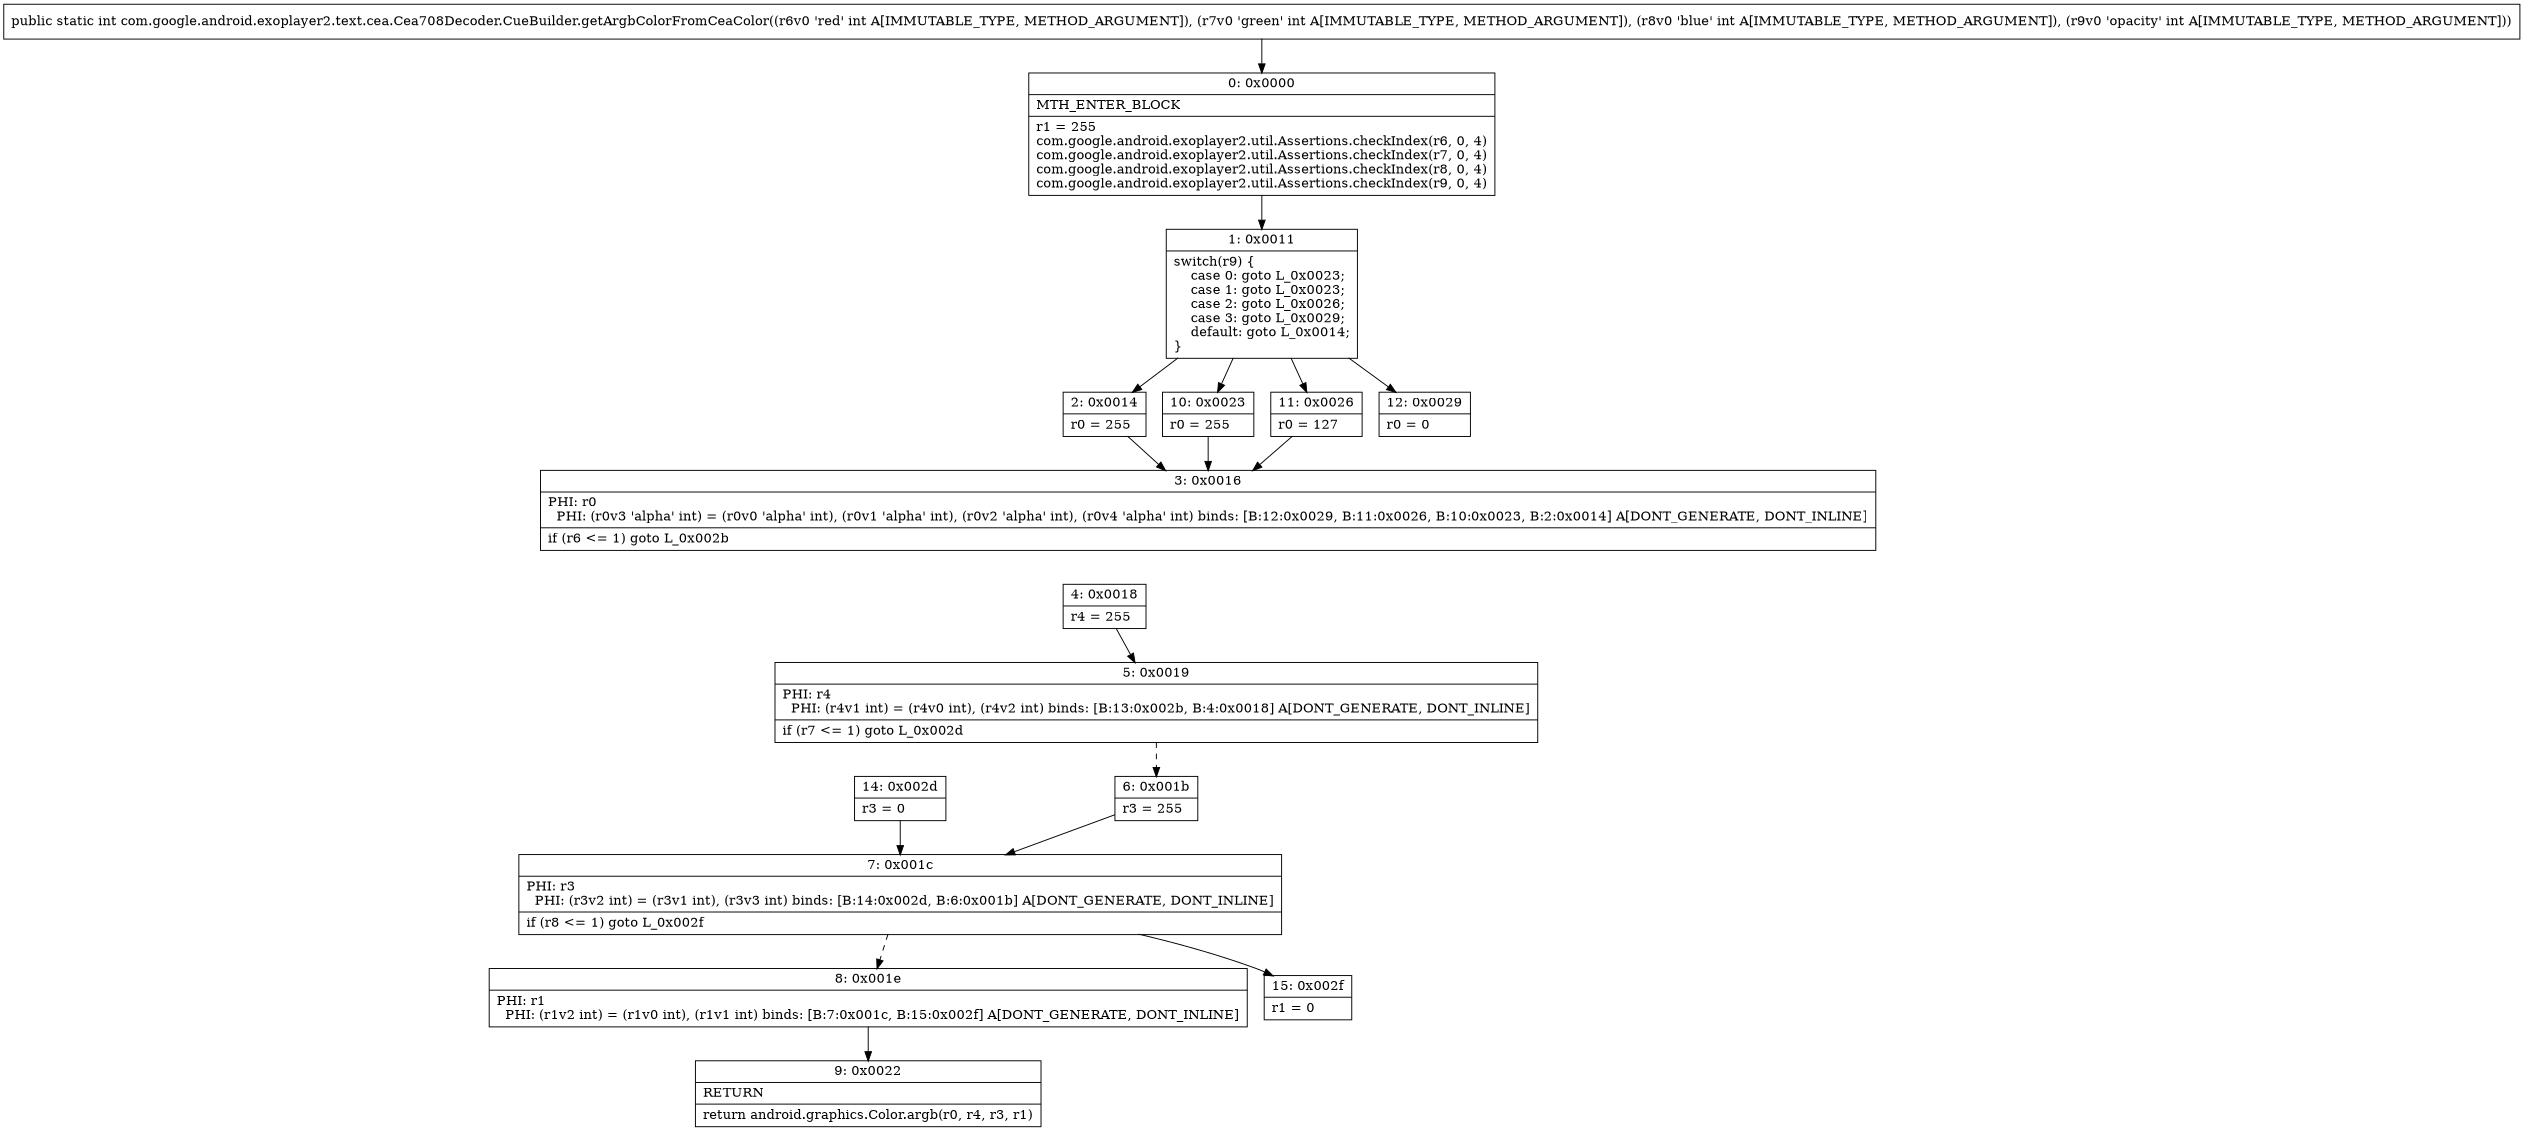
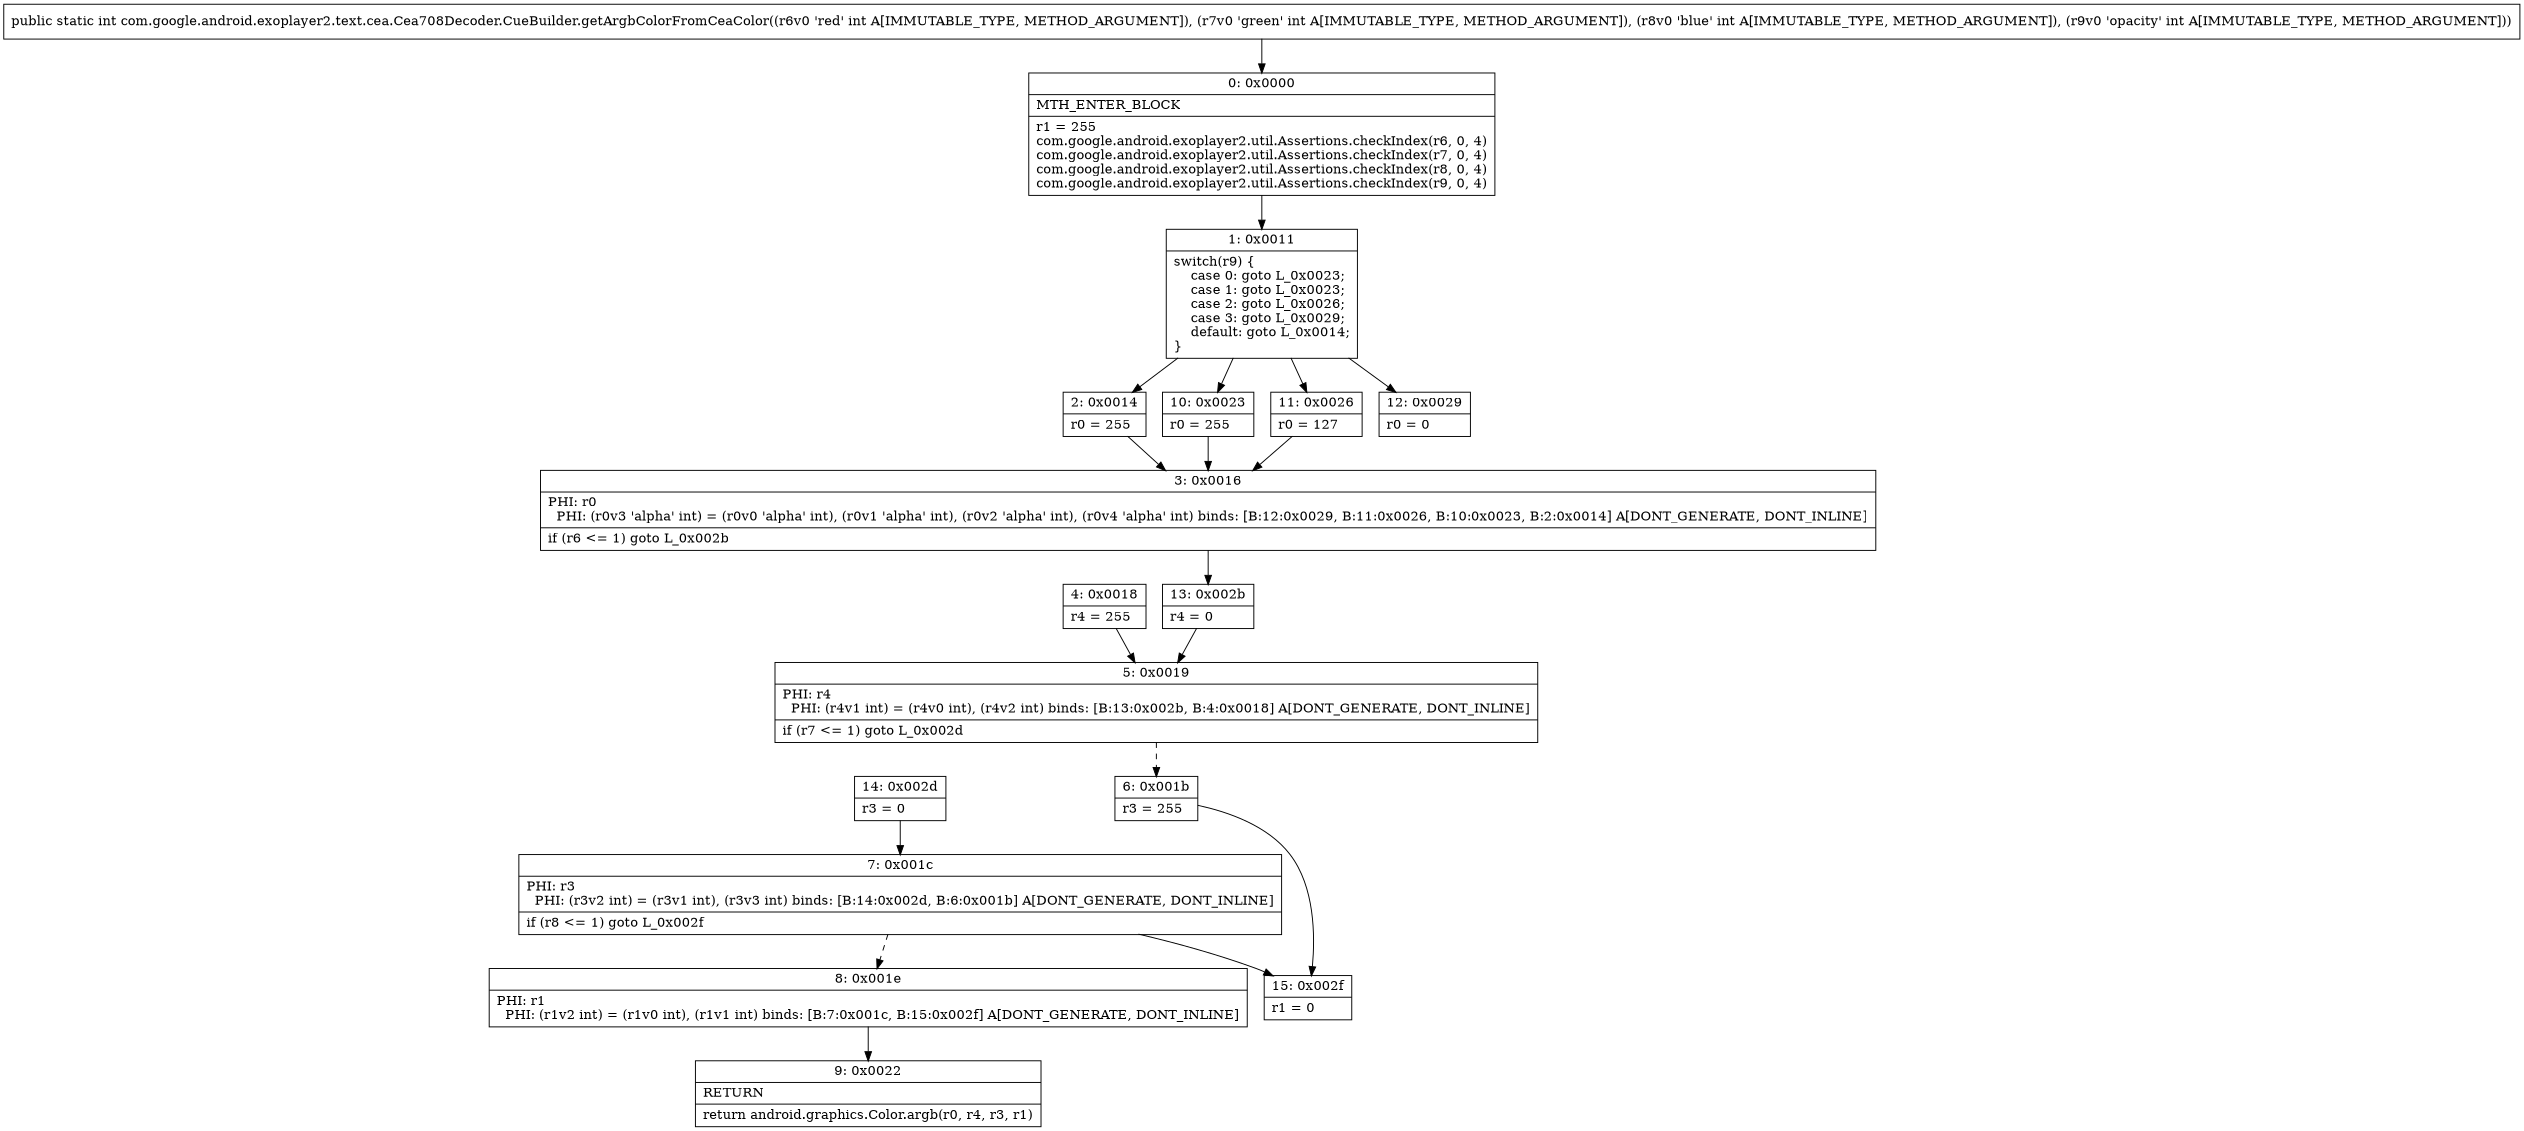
node "13: 0x002b": added
edge "6: 0x001b" -> "7: 0x001c": now "6: 0x001b" -> "15: 0x002f"
